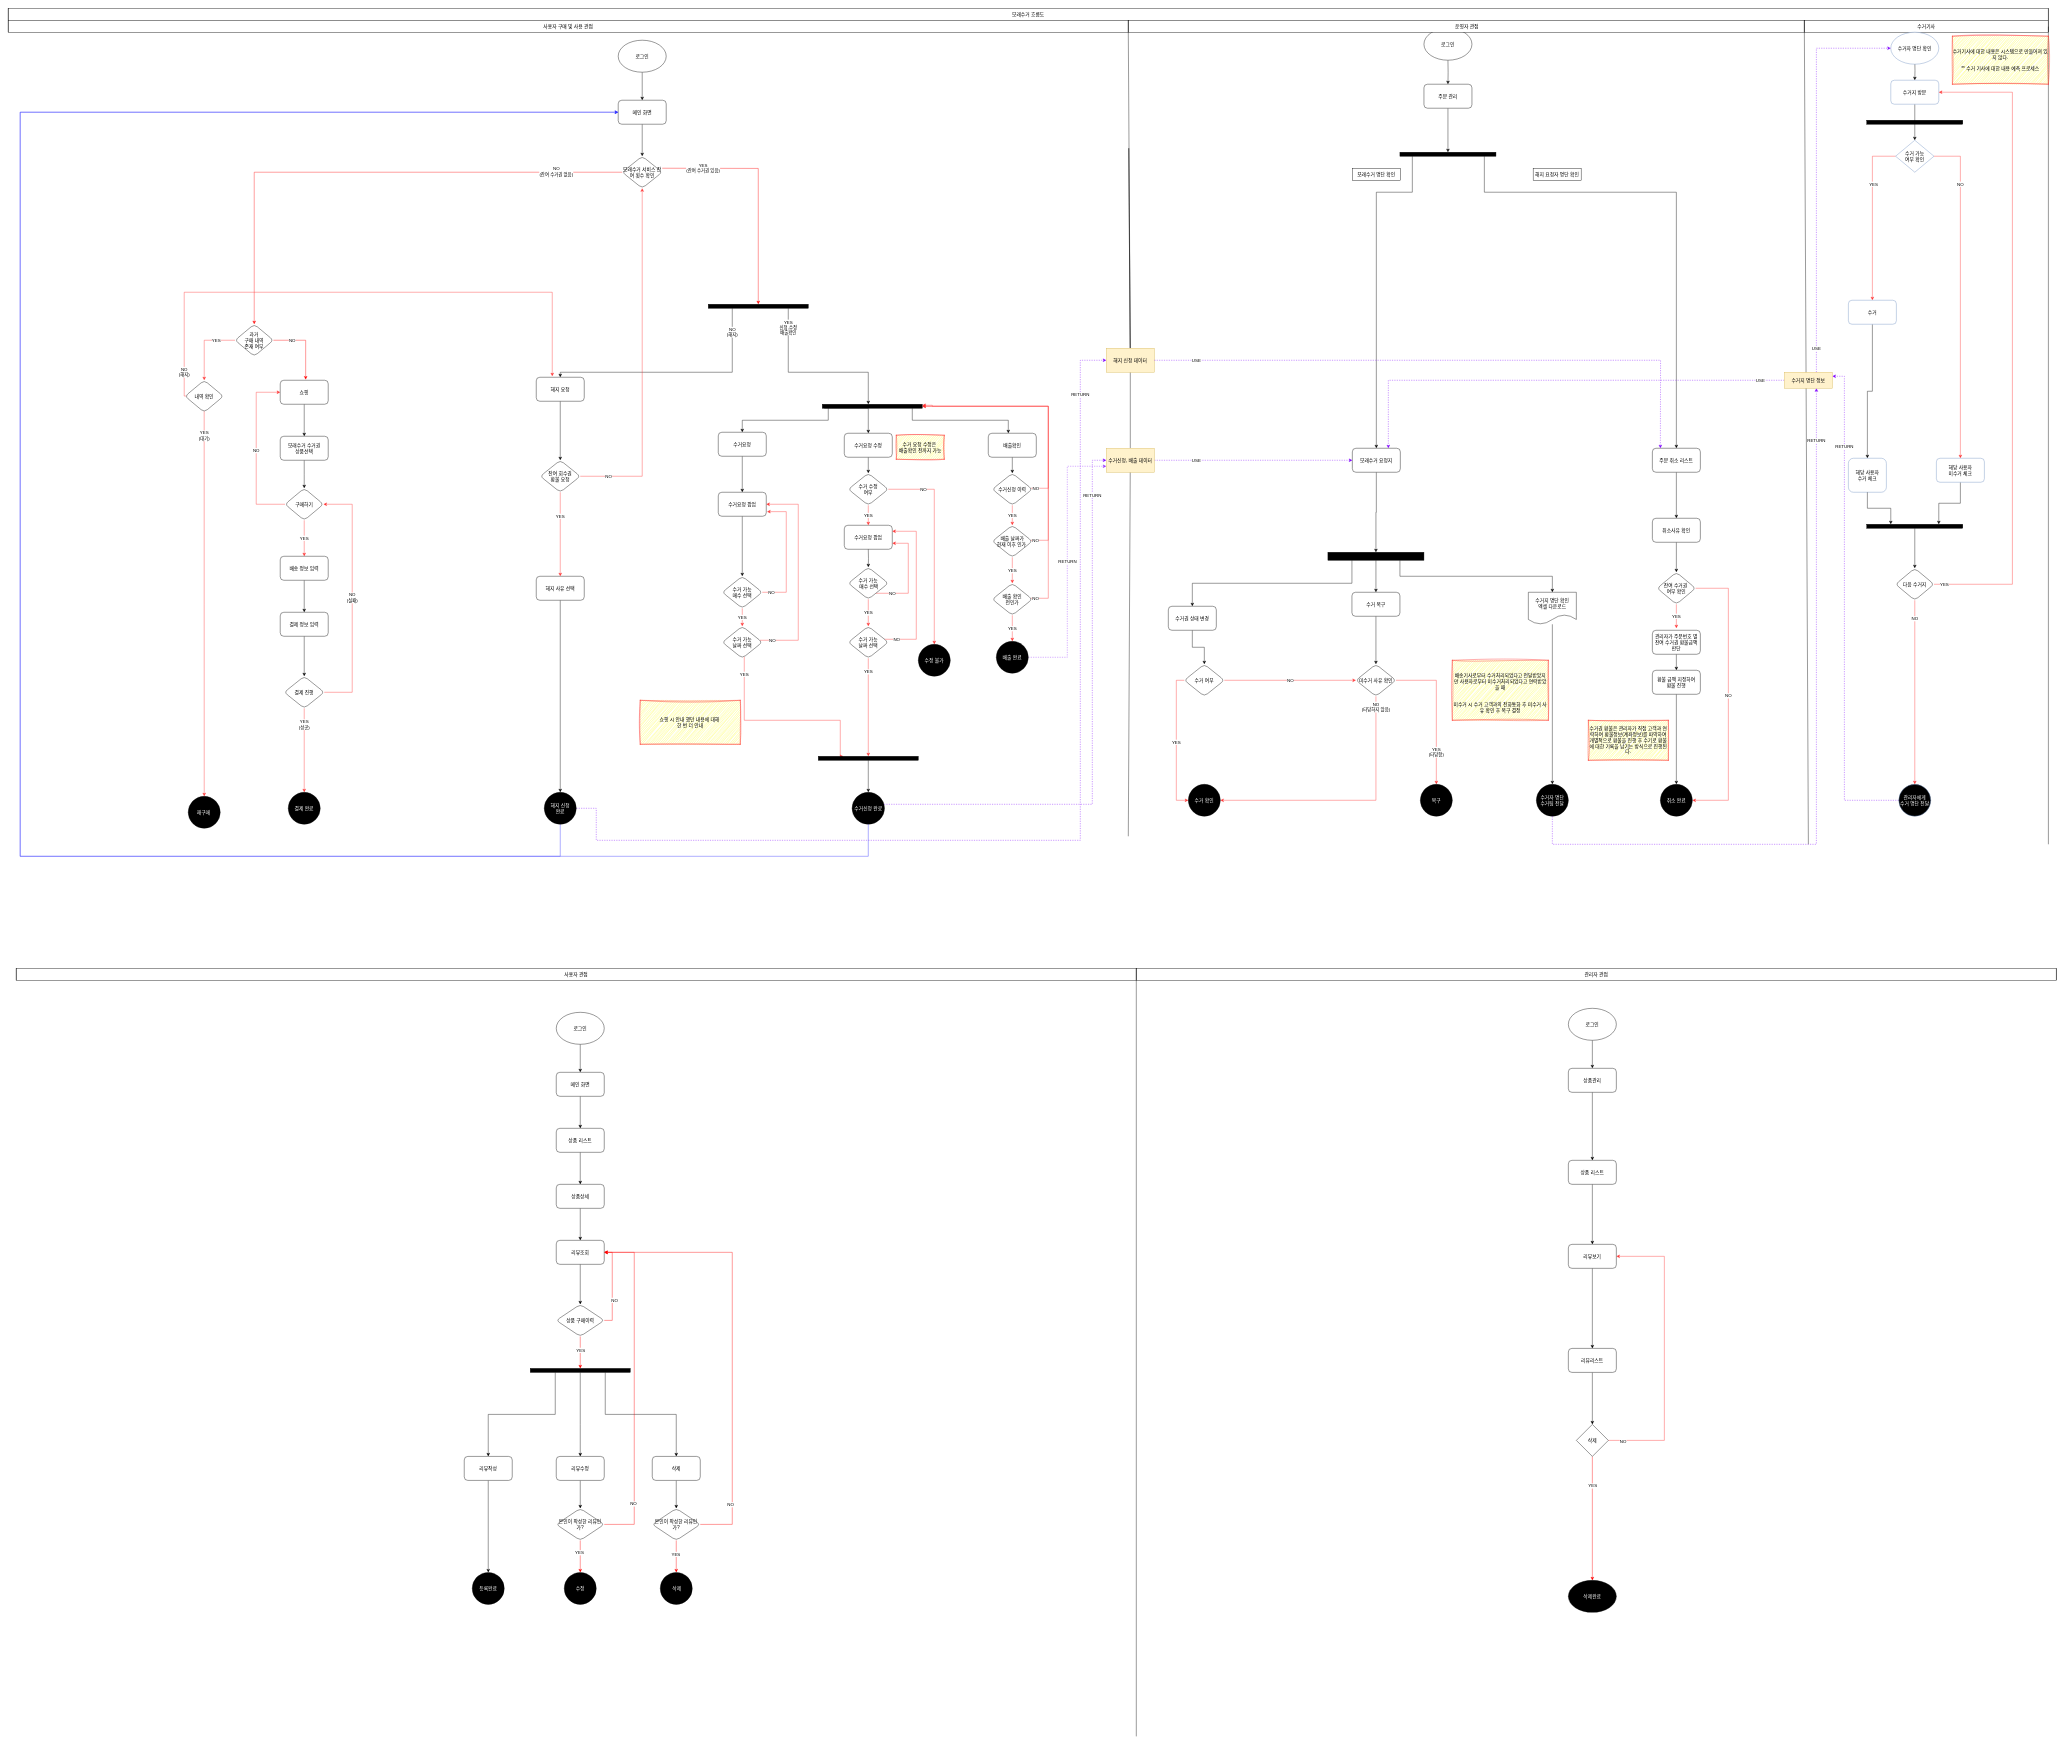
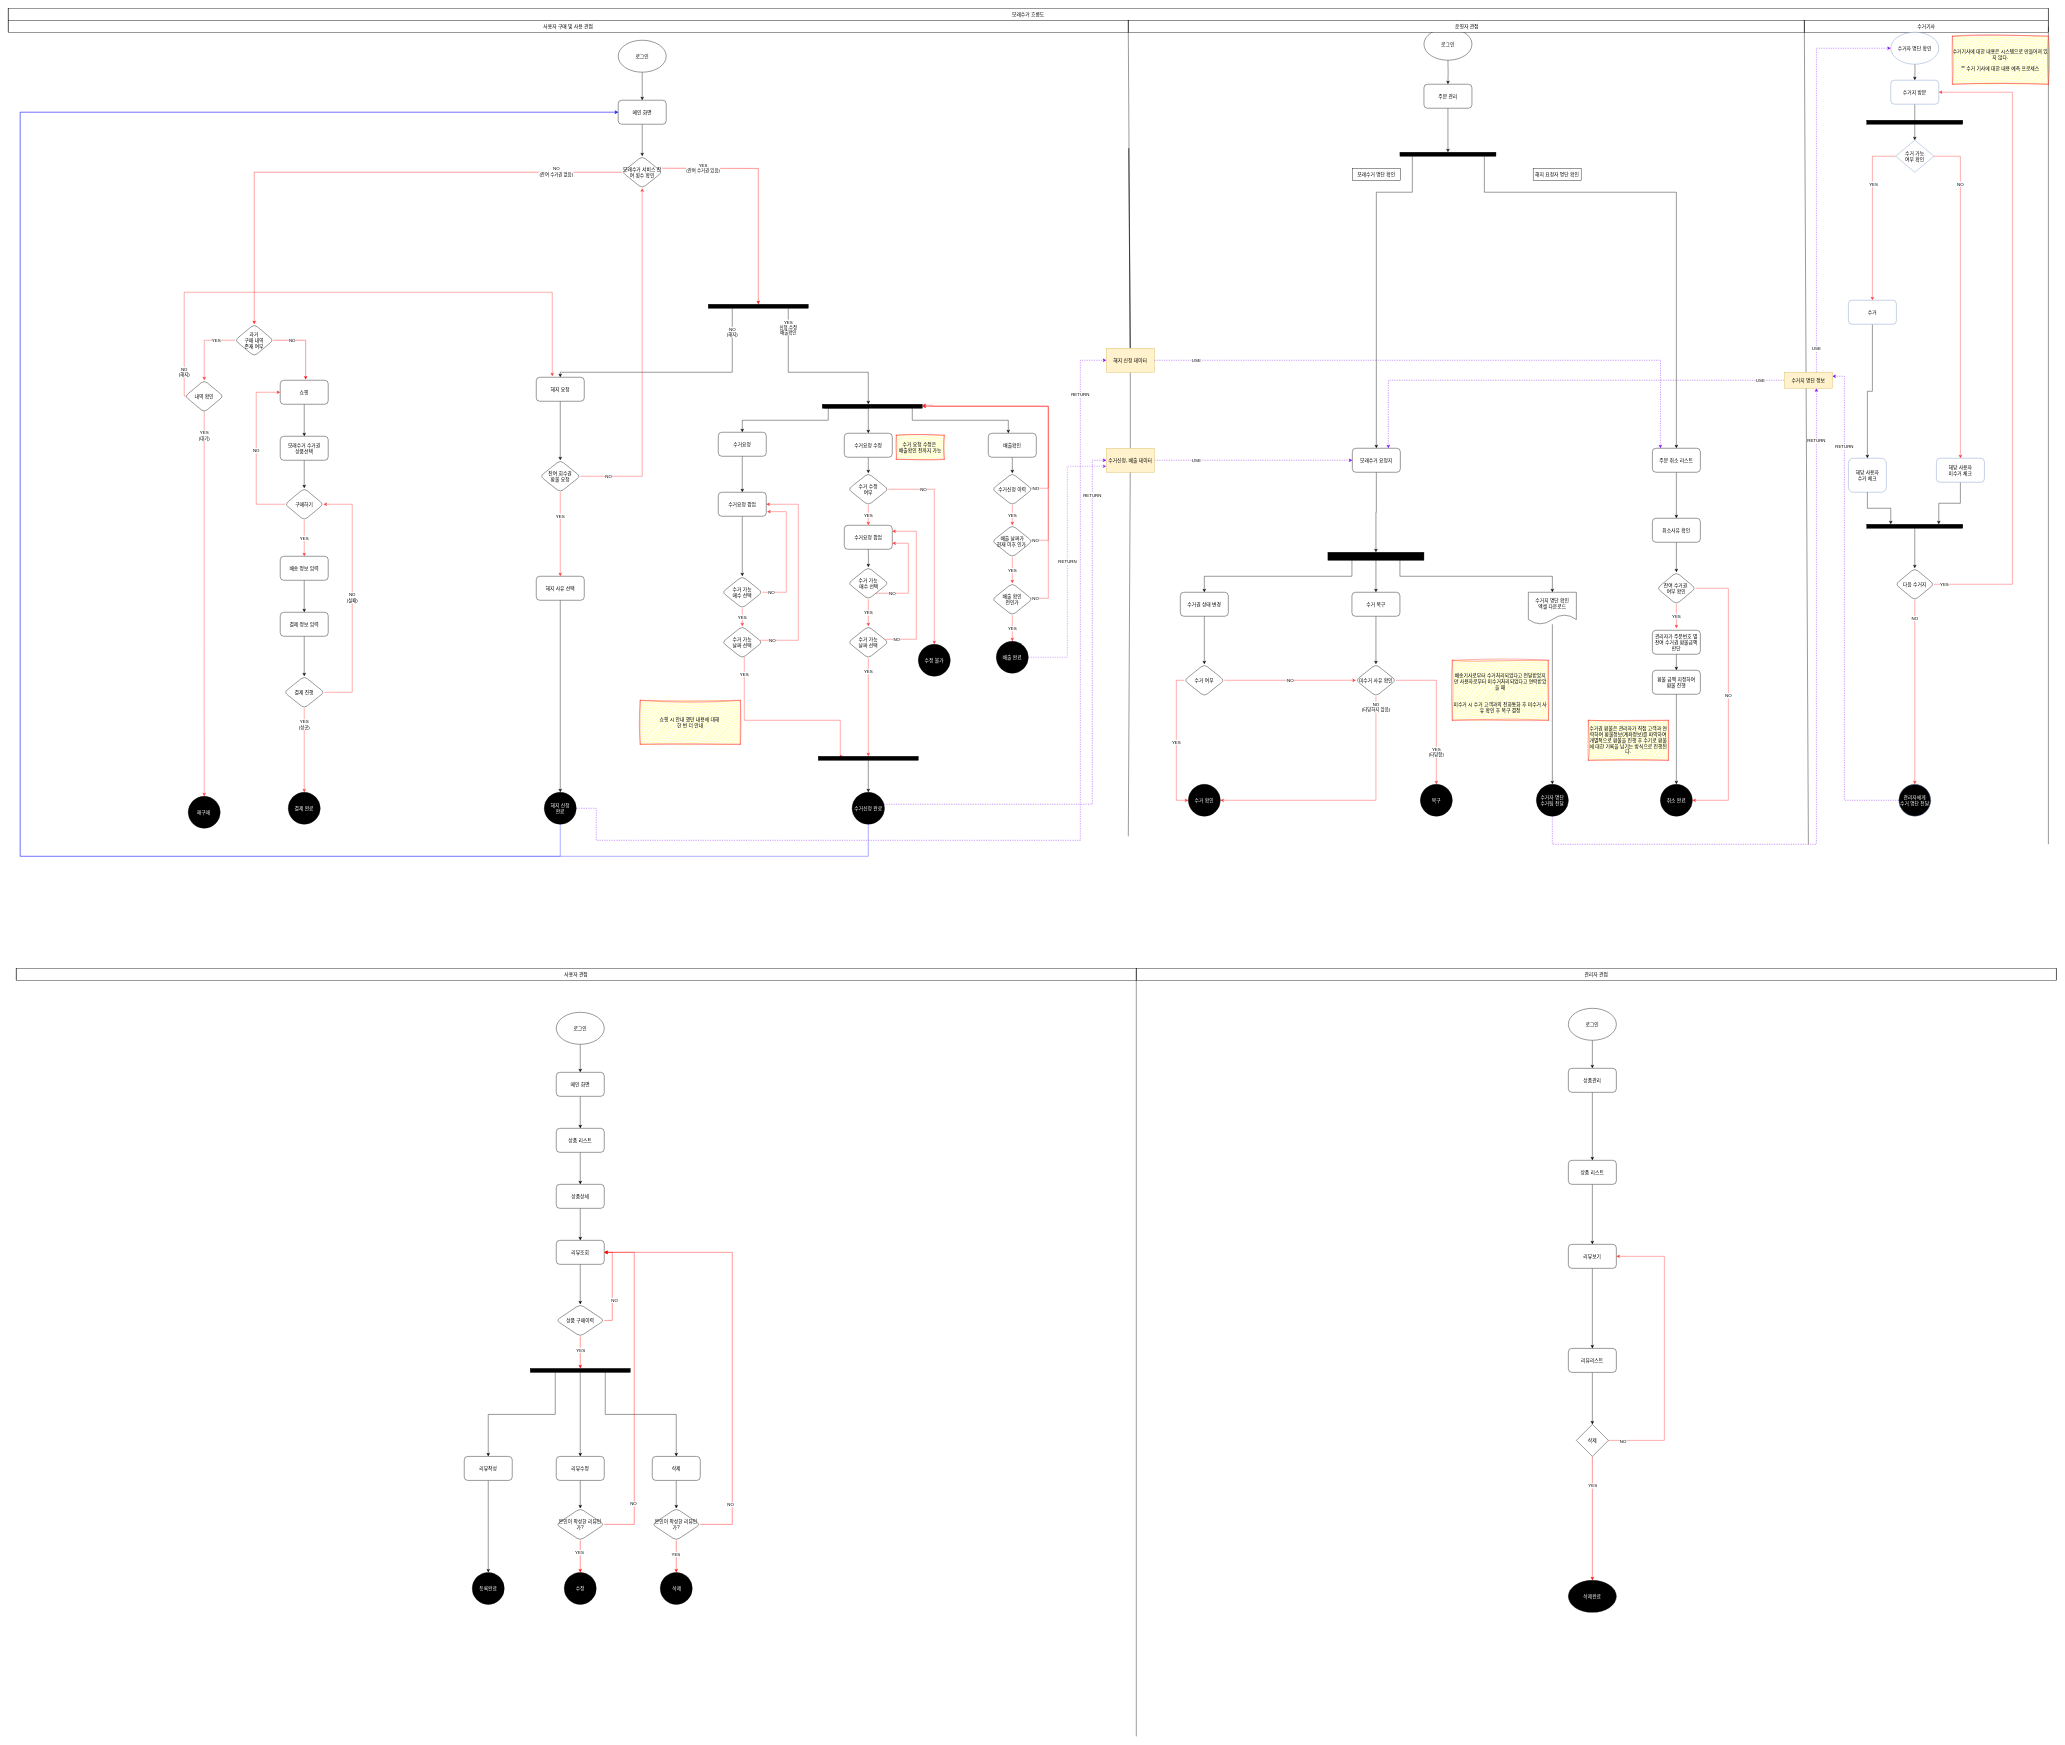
node "수거권 상태 변경": moved (1192, 618) -> (1204, 604)
